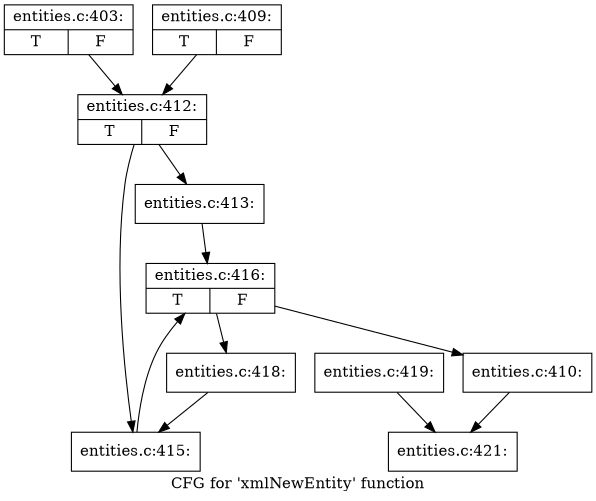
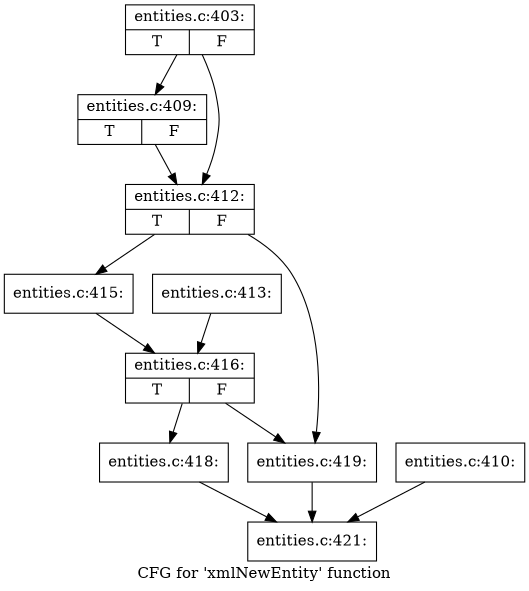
edge "entities.c:403:" -> "entities.c:409:": added
edge "entities.c:412:" -> "entities.c:413:": now "entities.c:412:" -> "entities.c:419:"
edge "entities.c:416:" -> "entities.c:410:": now "entities.c:416:" -> "entities.c:419:"
edge "entities.c:418:" -> "entities.c:415:": now "entities.c:418:" -> "entities.c:421:"
